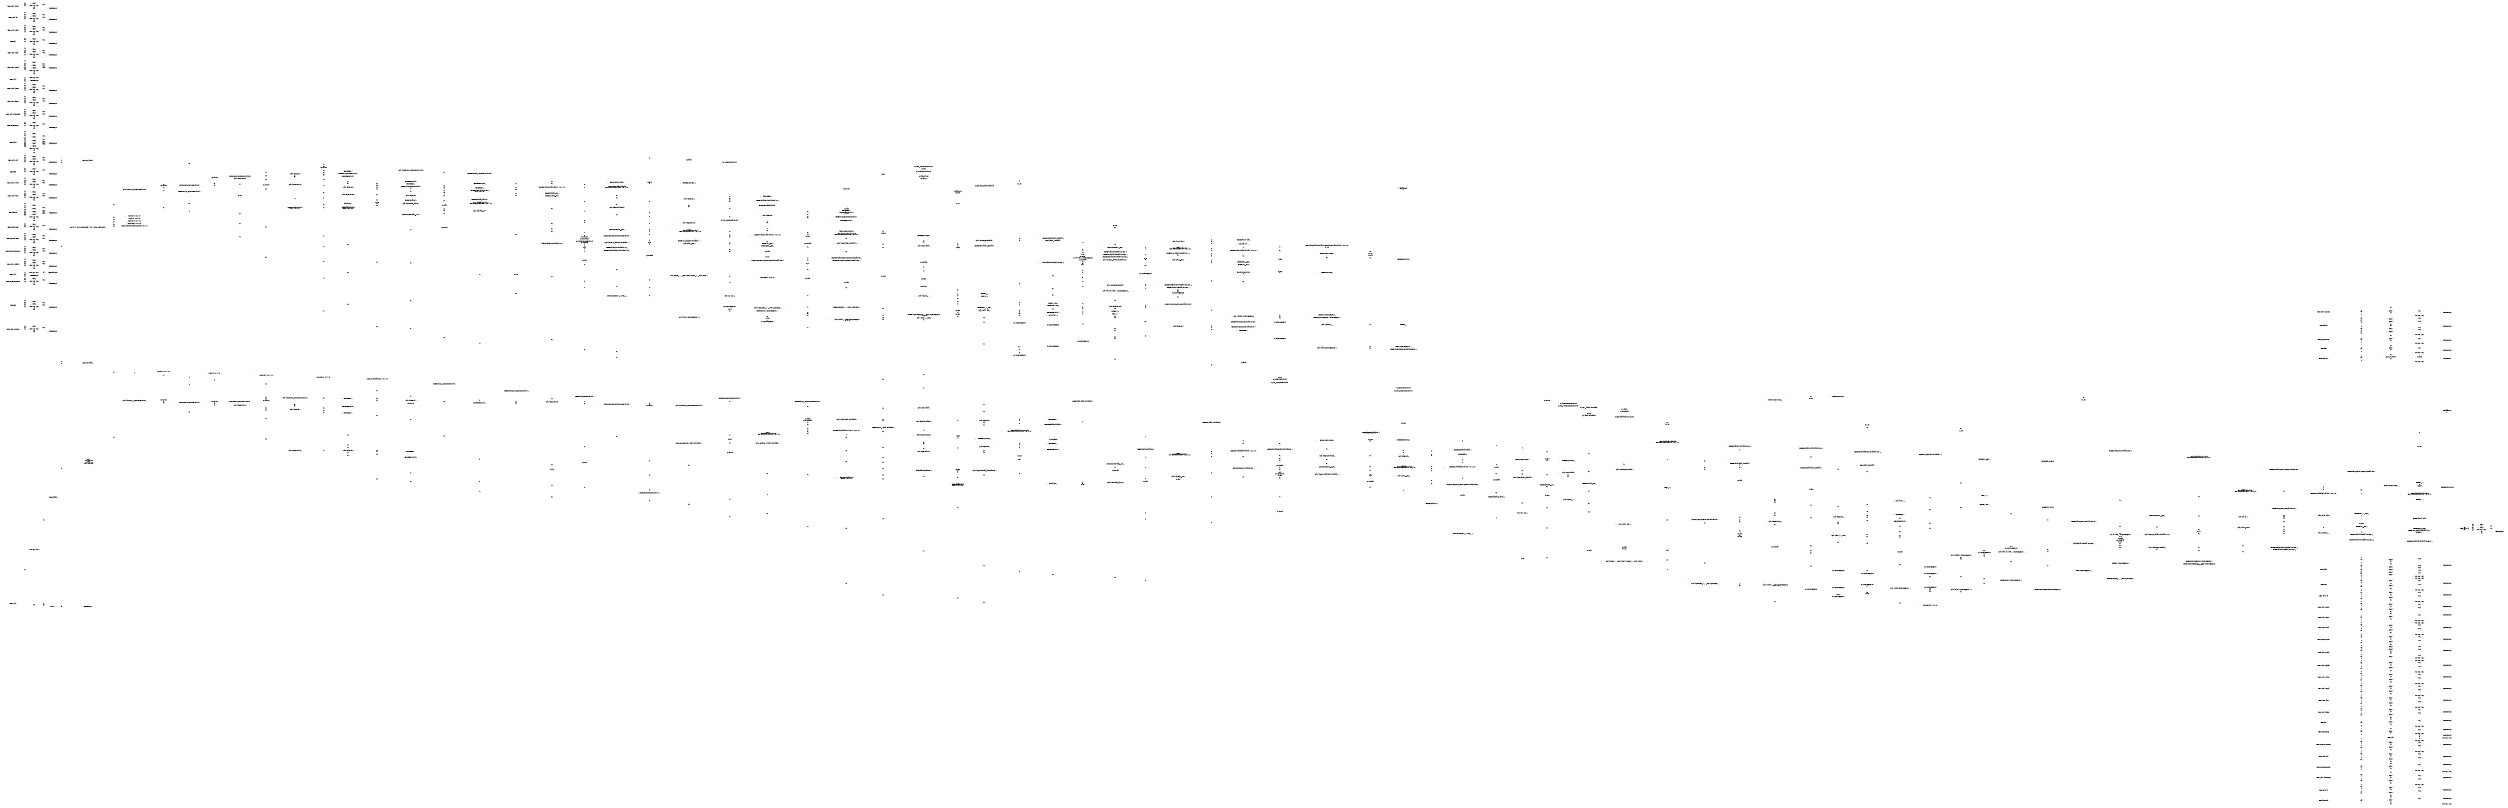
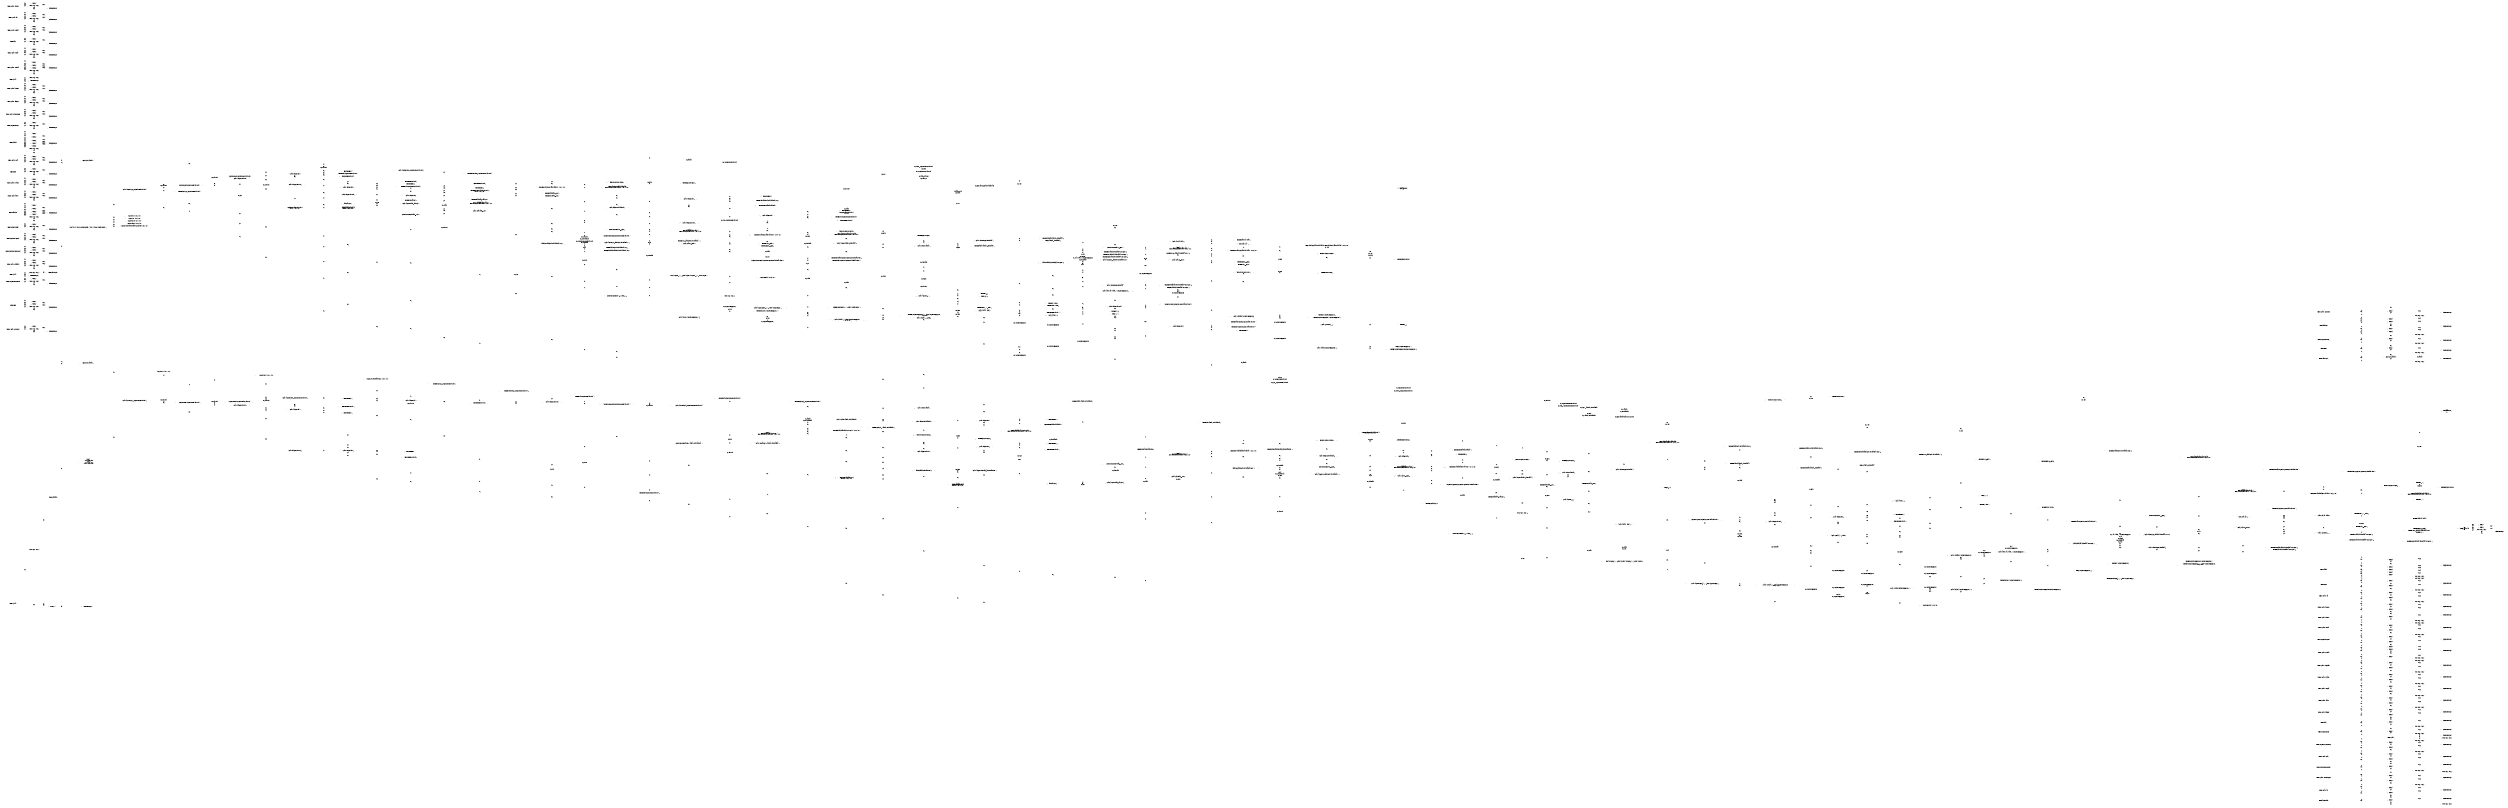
node "<(LOCAL,int i: int)<SUB>11</SUB>>": removed
node "<(LOCAL,int length: int)<SUB>14</SUB>>": removed
